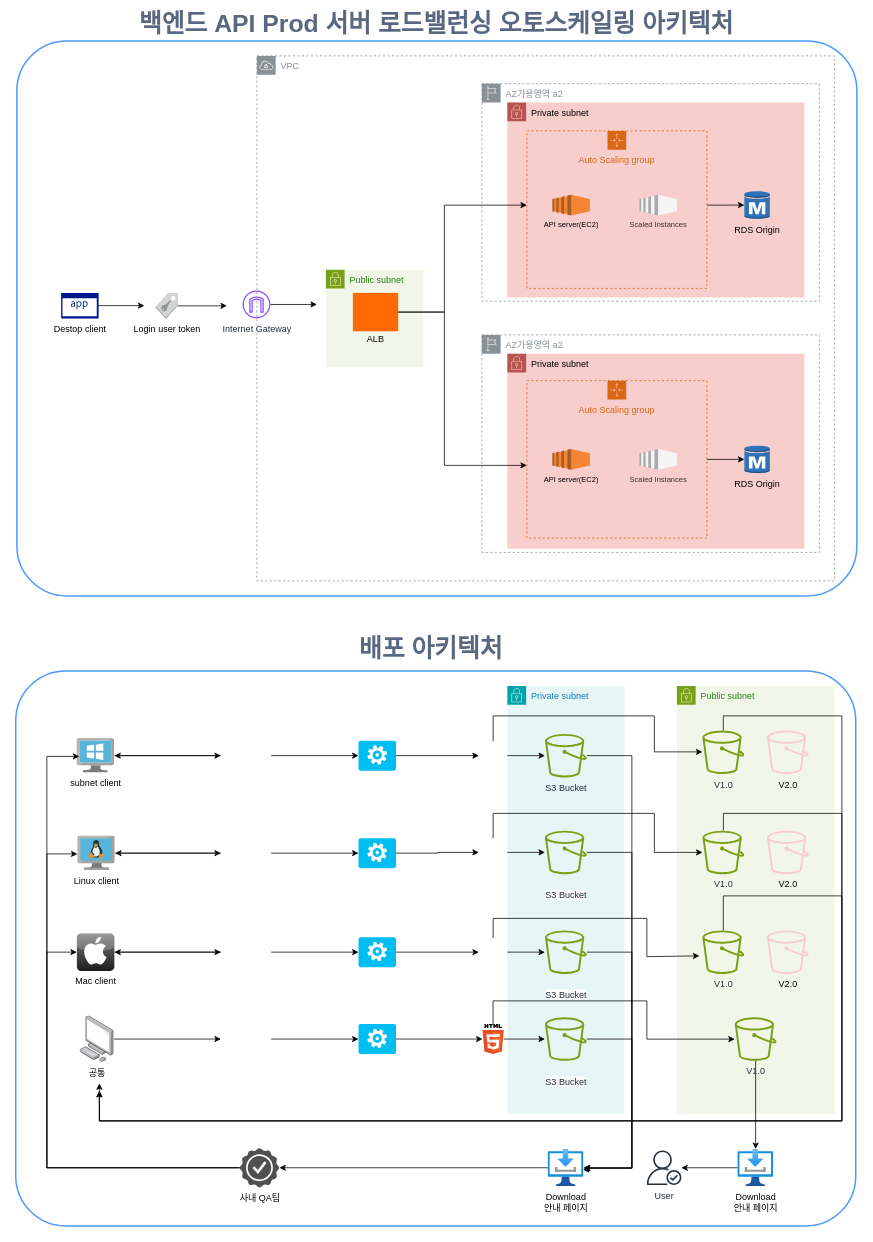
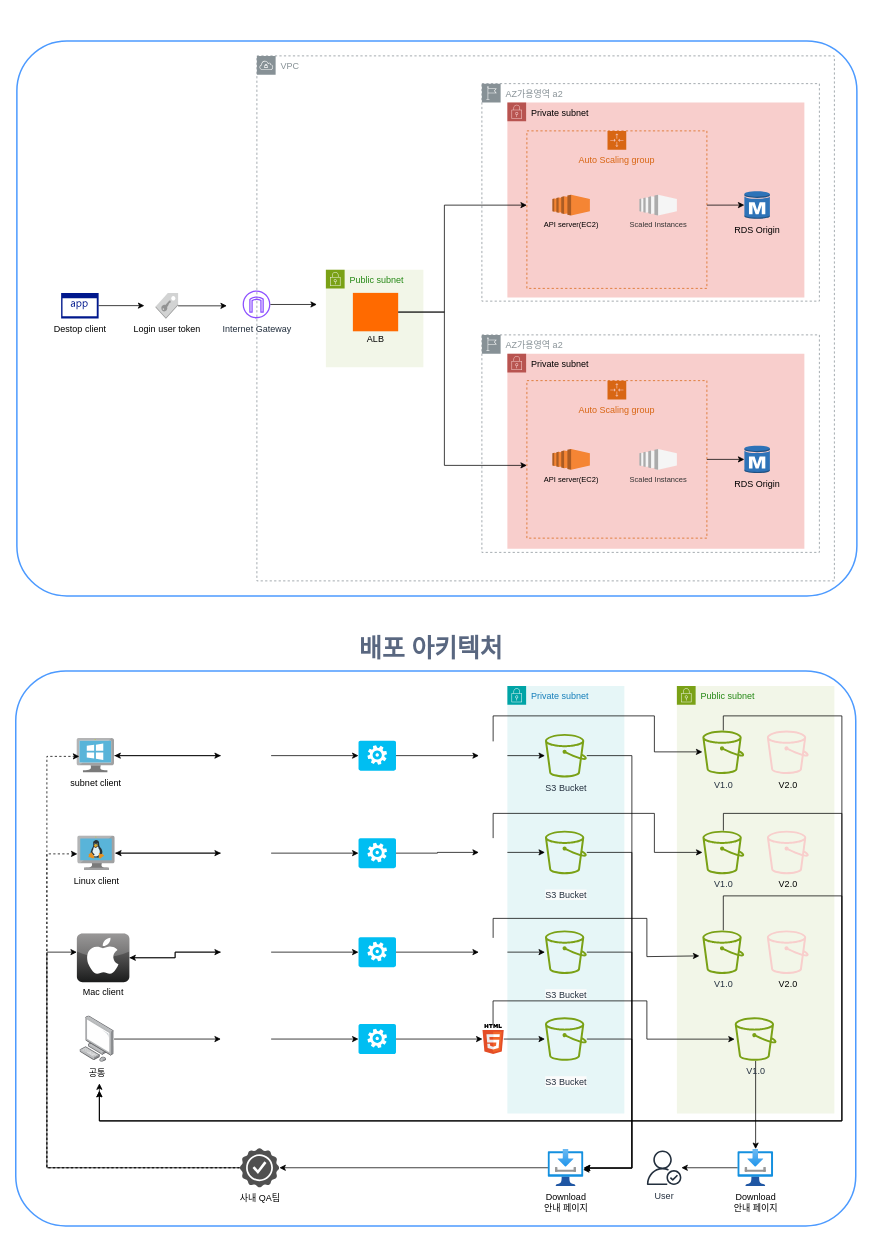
node "백엔드 API Prod 서버 로드밸런싱 오토스케일링 아키텍처": removed
edge "사내 QA팀" -> "subnet client": style solid -> dashed
edge "사내 QA팀" -> "Linux client": style solid -> dashed
node "Mac client": size 38x38 -> 53x49
